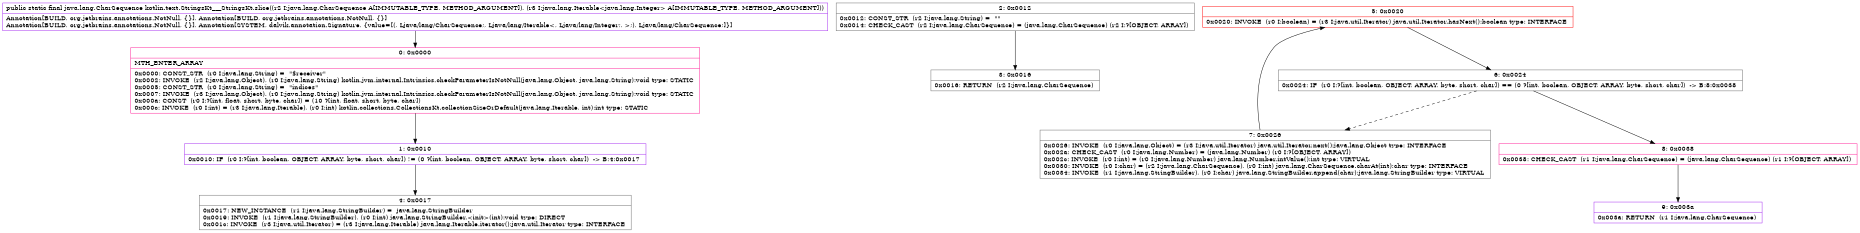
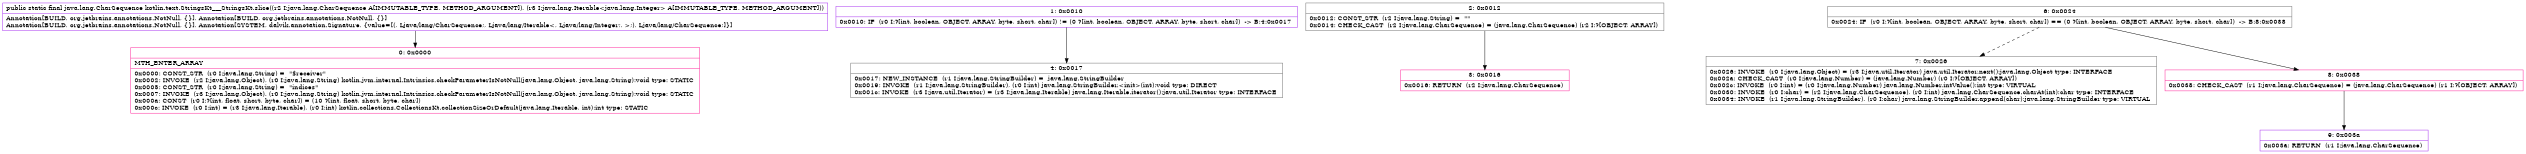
node "5: 0x0020": removed
node "3: 0x0016": color gray40 -> deeppink
edge "0: 0x0000" -> "1: 0x0010": removed
